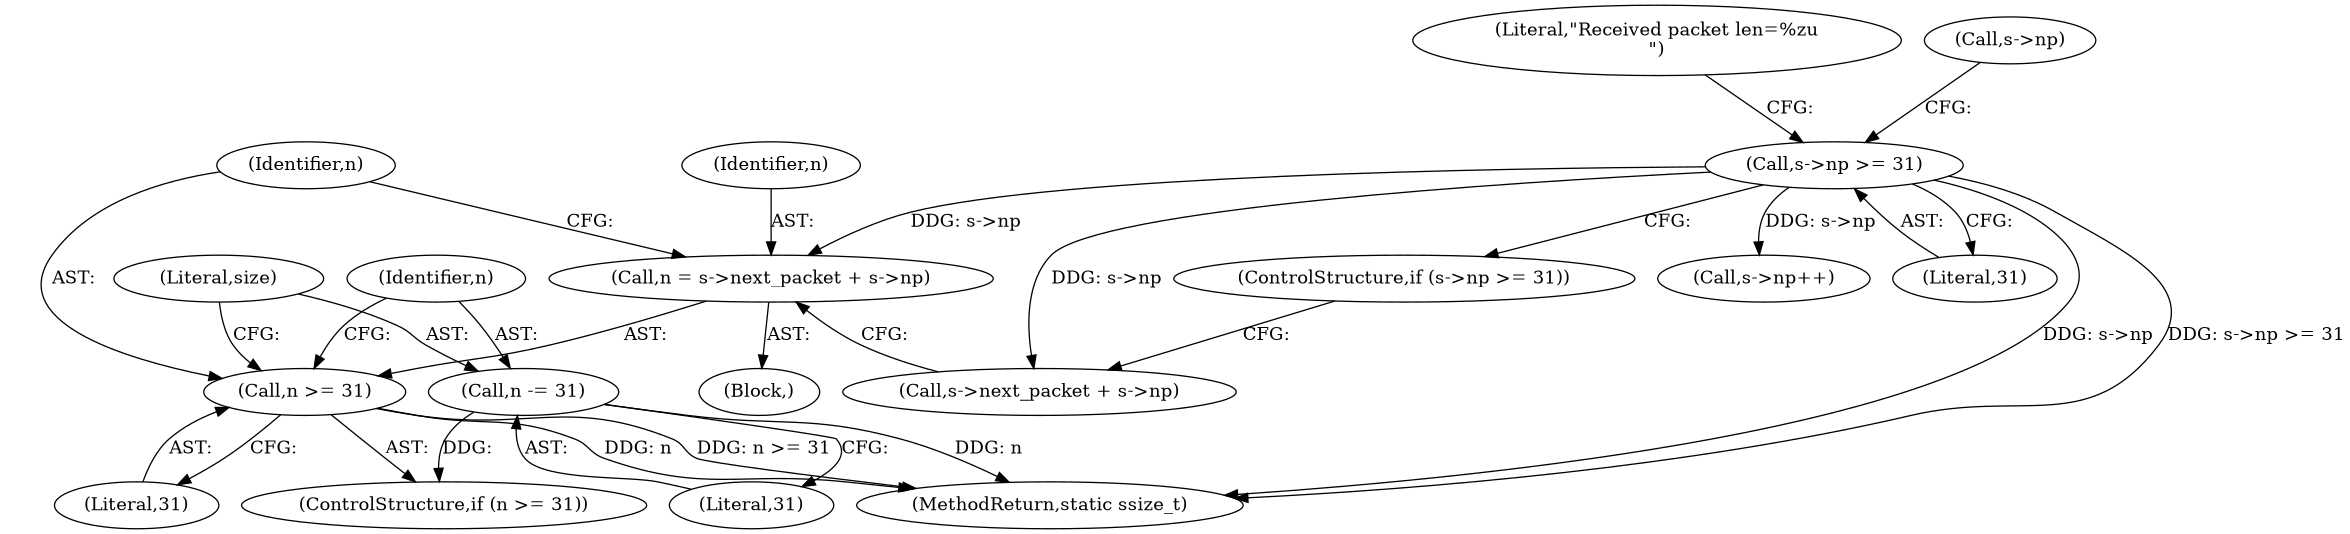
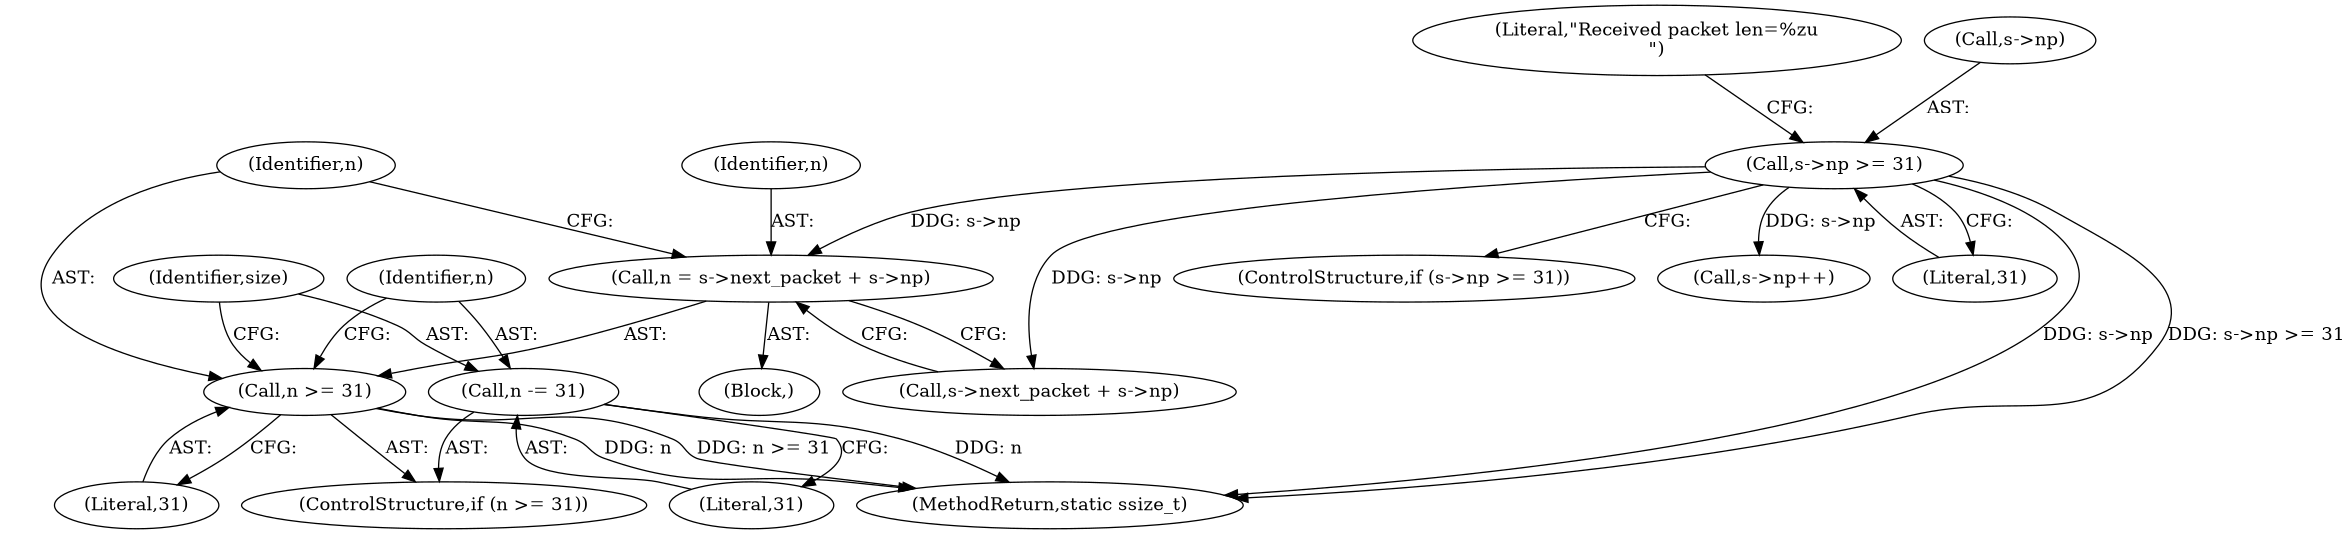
edge "(Call,s->np)" -> "(Call,s->np >= 31)": label "CFG: " -> "AST: "
node "(Literal,size)": label "(Literal,size)" -> "(Identifier,size)"
edge "(ControlStructure,if (s->np >= 31))" -> "(Call,s->next_packet + s->np)": now "(Call,n = s->next_packet + s->np)" -> "(Call,s->next_packet + s->np)"
edge "(Call,n -= 31)" -> "(ControlStructure,if (n >= 31))": label "DDG: " -> "AST: "
